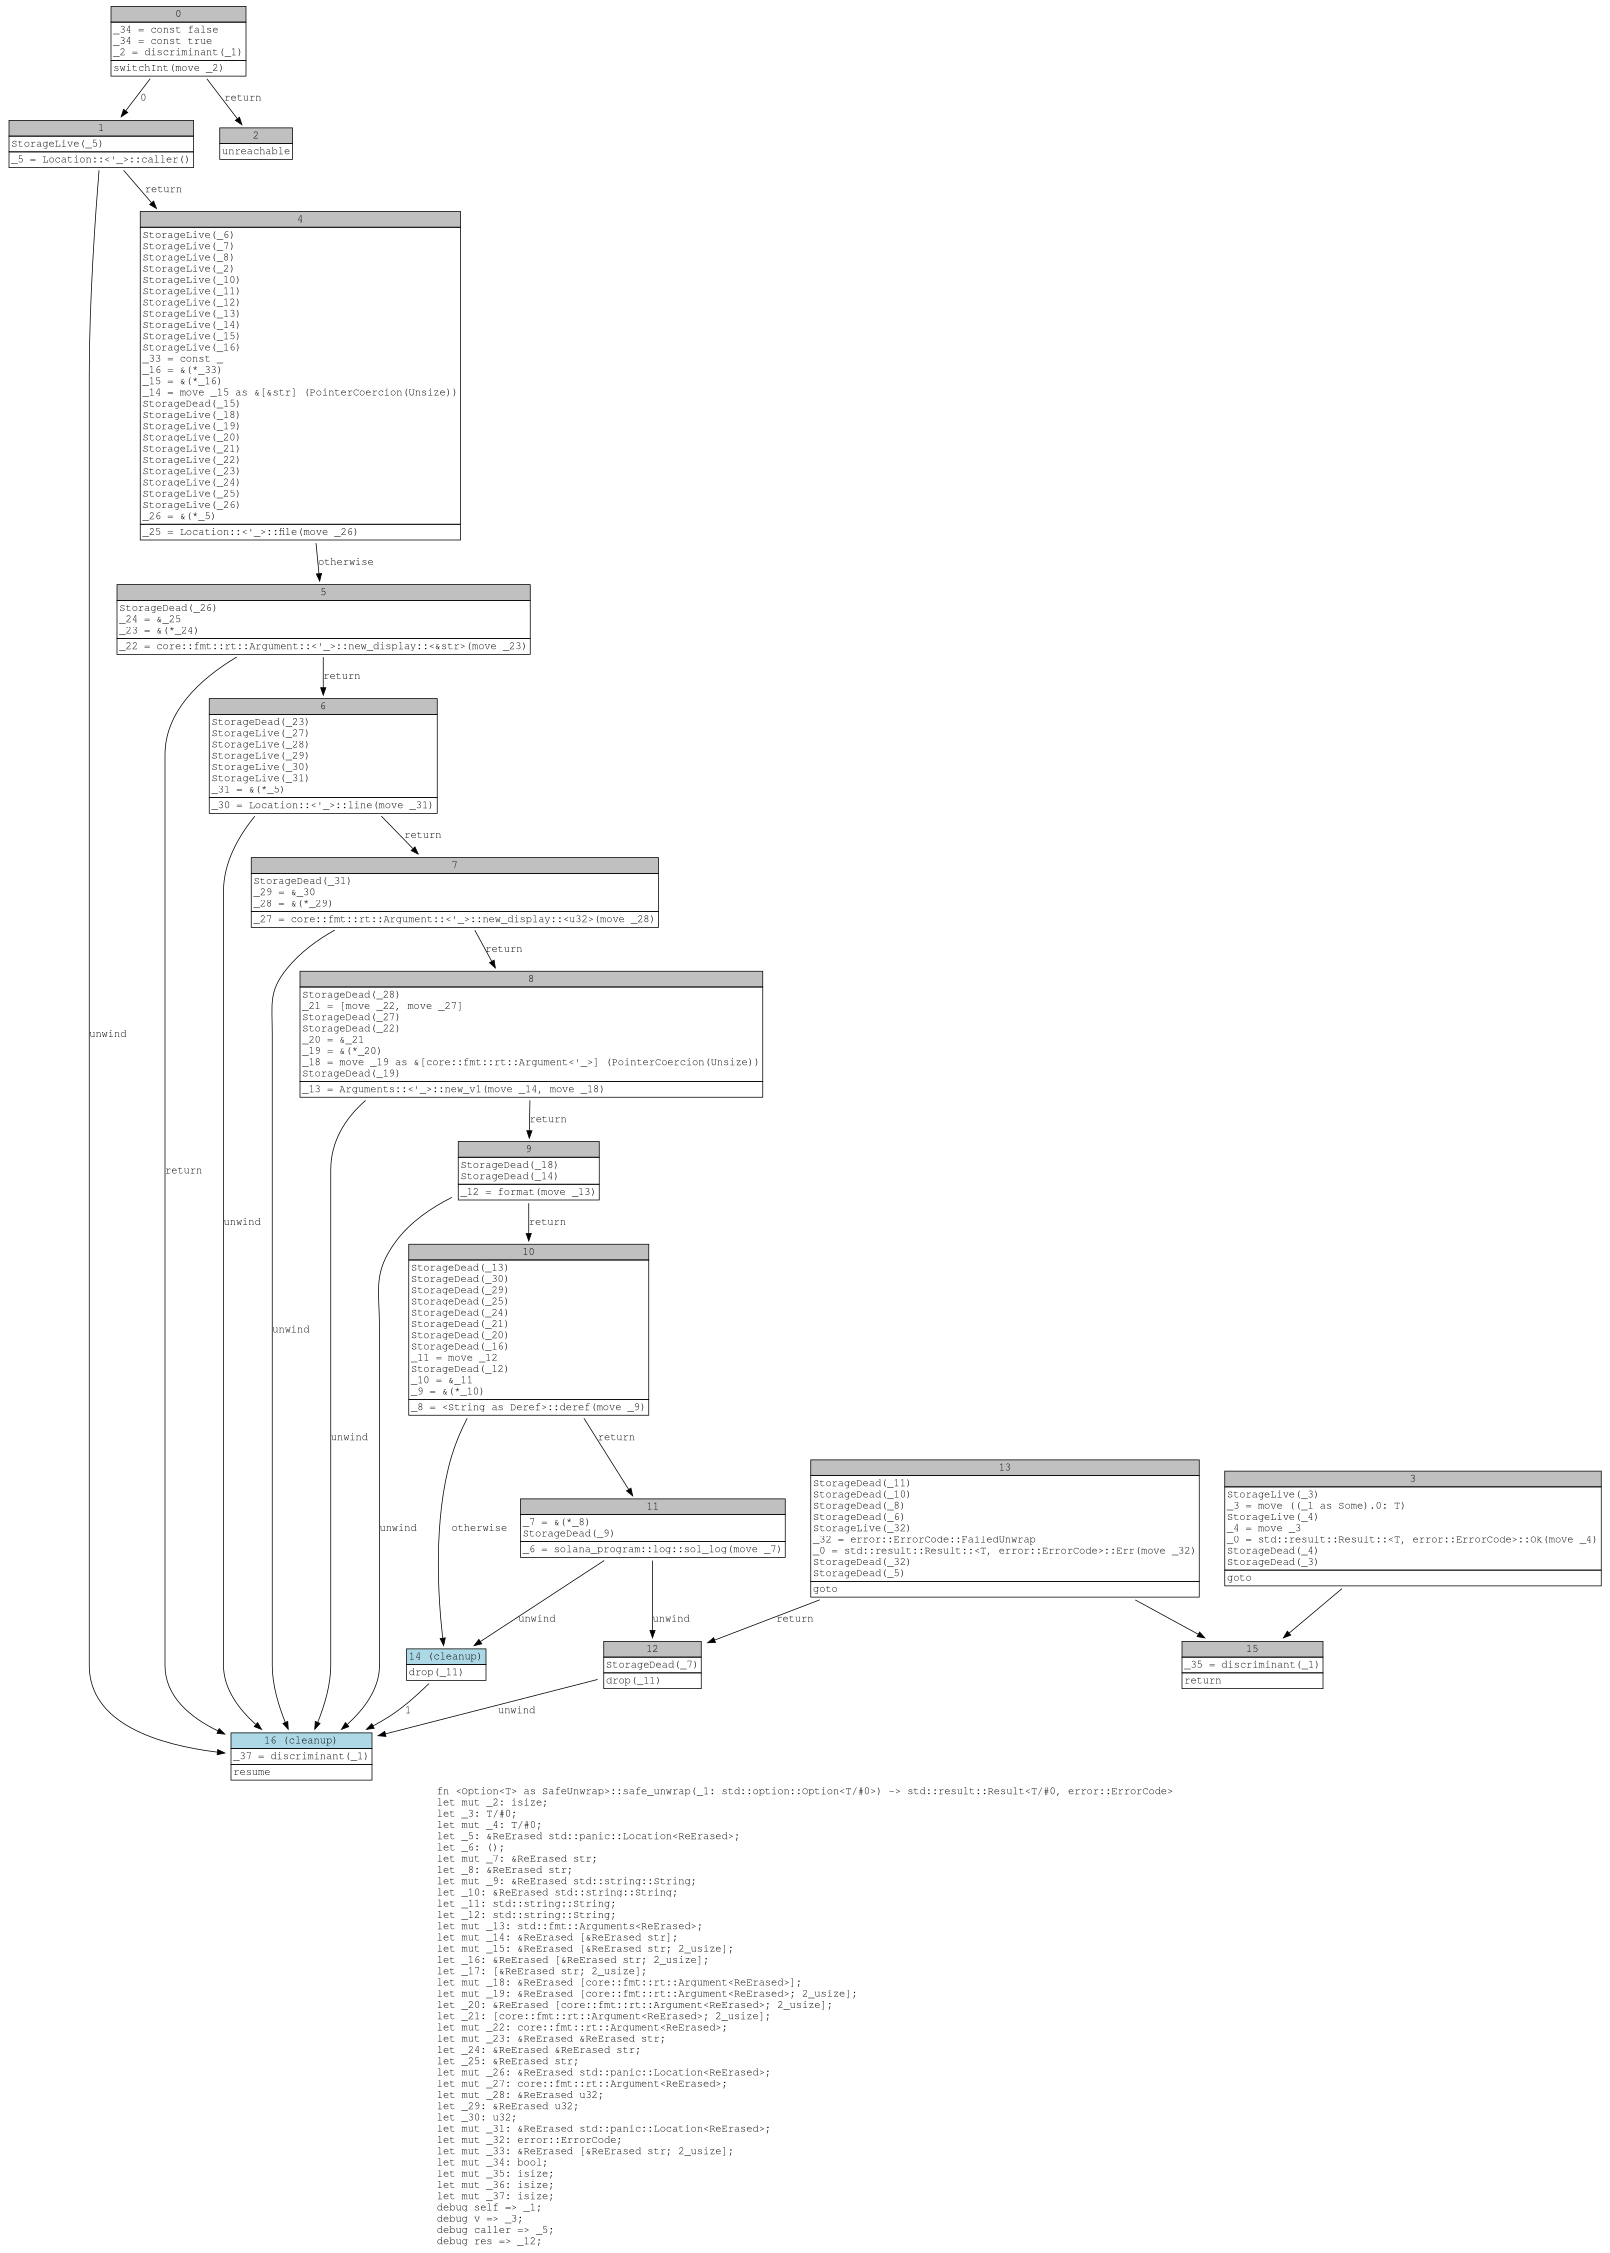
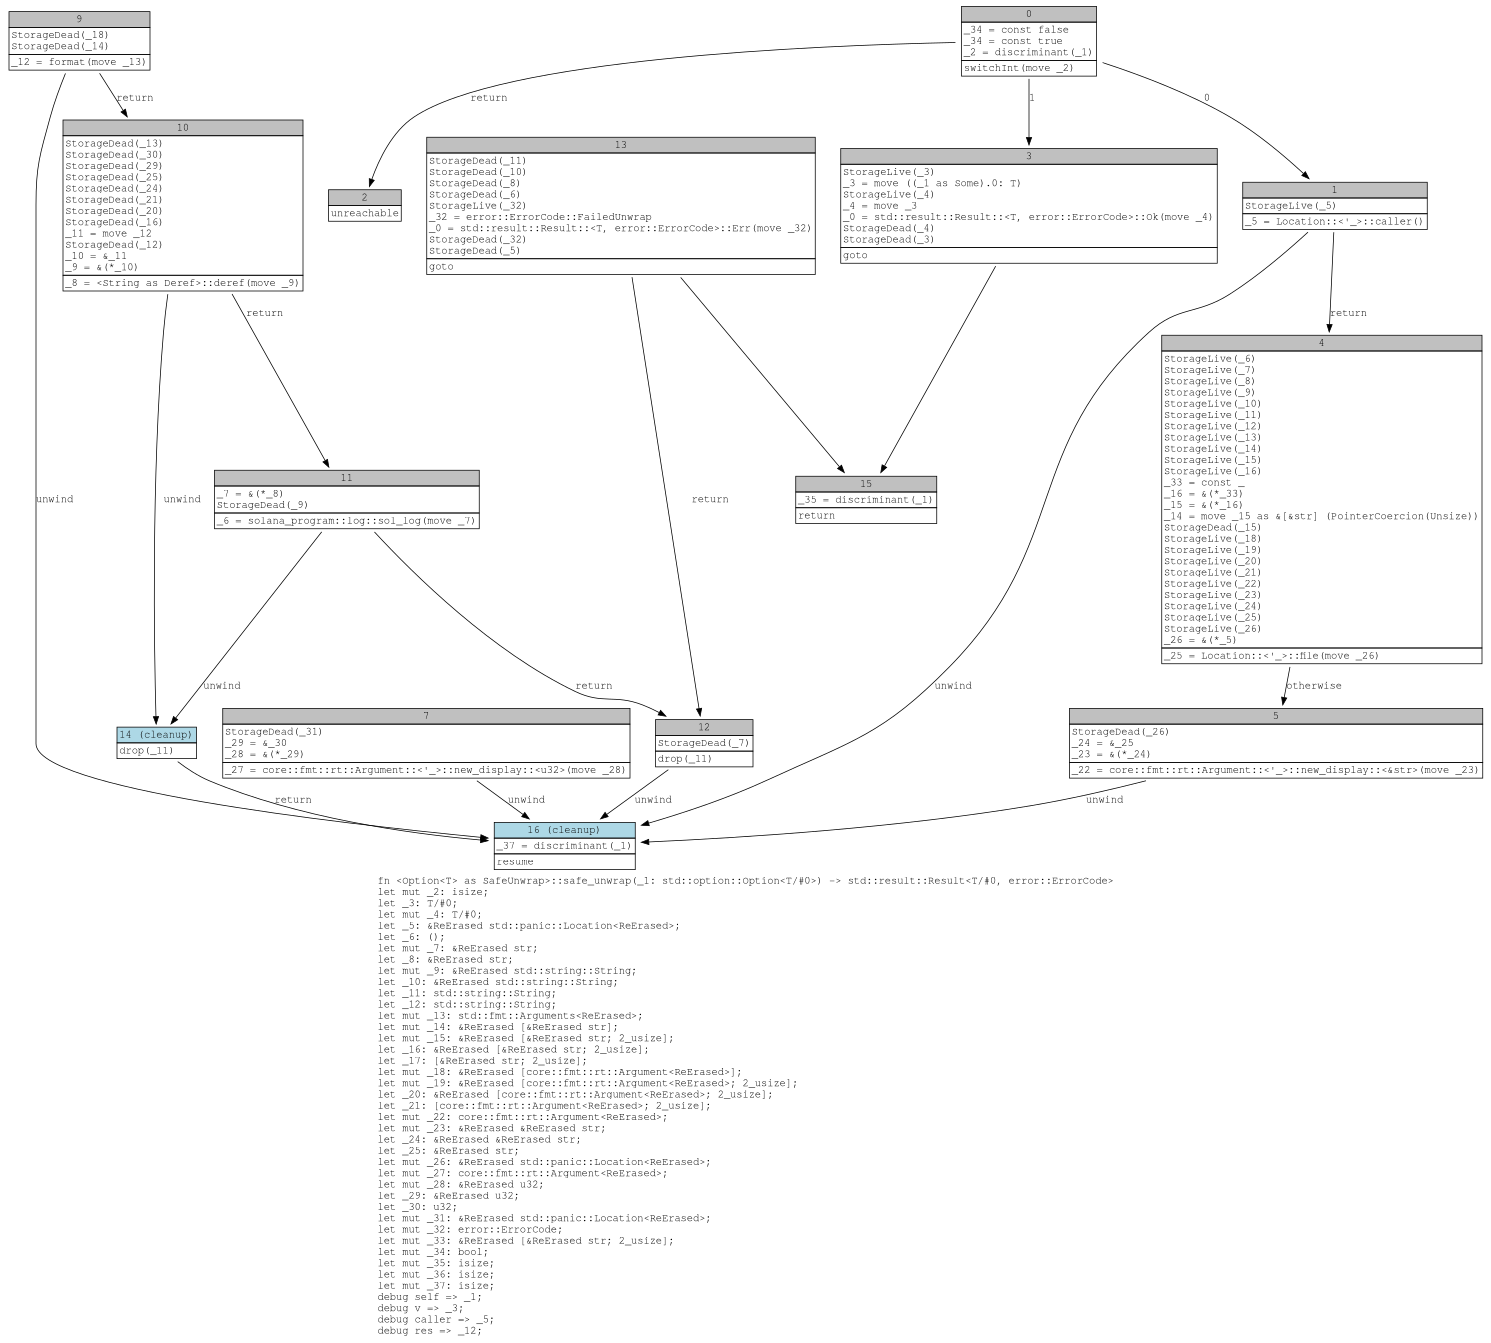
edge "0" -> "3": added, label "1"
node "4": text "StorageLive(_2)" -> "StorageLive(_9)"
node "6": removed
node "8": removed
edge "5" -> "16 (cleanup)": label "return" -> "unwind"
edge "10" -> "14 (cleanup)": label "otherwise" -> "unwind"
edge "11" -> "12": label "unwind" -> "return"
edge "14 (cleanup)" -> "16 (cleanup)": label "1" -> "return"
